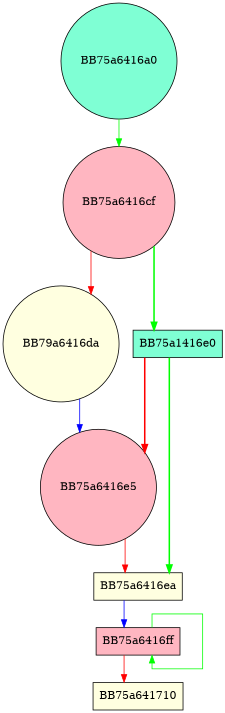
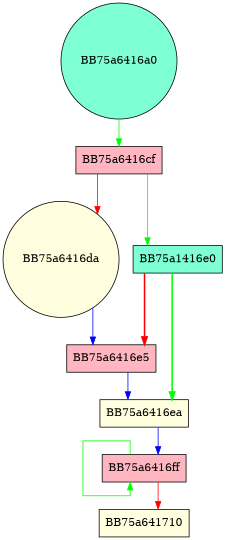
node "BB75a6416cf": shape circle -> box
edge "BB75a6416cf" -> "BB75a1416e0": style bold -> solid
node "BB79a6416da": label "BB79a6416da" -> "BB75a6416da"
node "BB75a6416e5": shape circle -> box
edge "BB75a6416e5" -> "BB75a6416ea": color red -> blue
